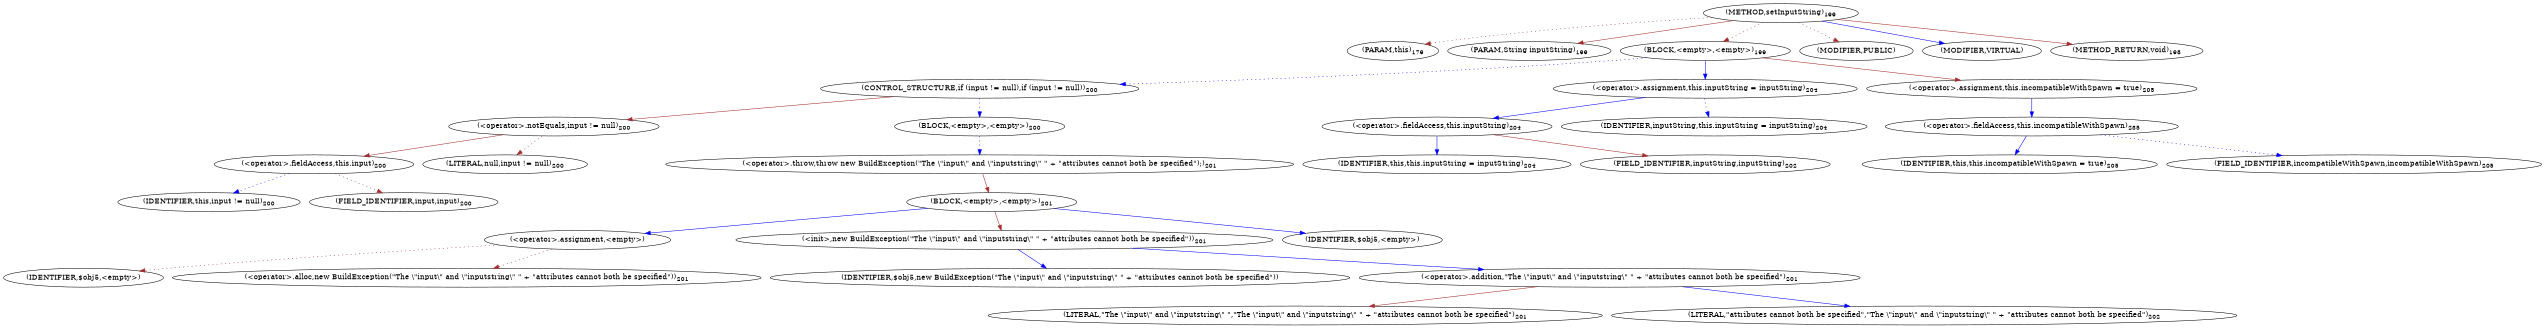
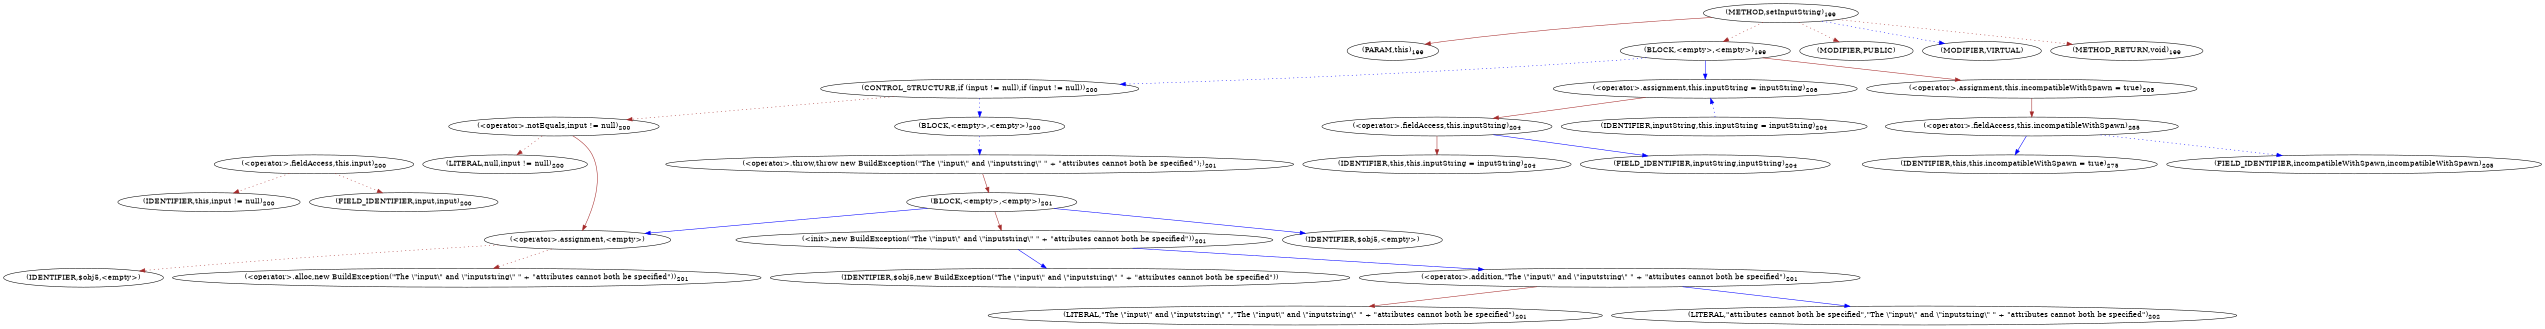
edge "(METHOD,setInputString)" -> "(PARAM,this)": style dotted -> solid
edge "(METHOD,setInputString)" -> "(MODIFIER,VIRTUAL)": style solid -> dotted
edge "(METHOD,setInputString)" -> "(METHOD_RETURN,void)": style solid -> dotted
node "(PARAM,this)": text "179" -> "199"
node "(METHOD_RETURN,void)": text "198" -> "199"
node "(PARAM,String inputString)": removed
node "(<operator>.assignment,this.inputString = inputString)": text "204" -> "206"
edge "(<operator>.assignment,this.inputString = inputString)" -> "(IDENTIFIER,inputString,this.inputString = inputString)": reversed
edge "(<operator>.assignment,this.incompatibleWithSpawn = true)" -> "(<operator>.fieldAccess,this.incompatibleWithSpawn)": color blue -> brown
edge "(<operator>.assignment,this.inputString = inputString)" -> "(<operator>.fieldAccess,this.inputString)": color blue -> brown
edge "(CONTROL_STRUCTURE,if (input != null),if (input != null))" -> "(<operator>.notEquals,input != null)": style solid -> dotted
edge "(<operator>.fieldAccess,this.inputString)" -> "(IDENTIFIER,this,this.inputString = inputString)": color blue -> brown
edge "(<operator>.notEquals,input != null)" -> "(<operator>.fieldAccess,this.input)": now "(<operator>.notEquals,input != null)" -> "(<operator>.assignment,<empty>)"
edge "(<operator>.fieldAccess,this.inputString)" -> "(FIELD_IDENTIFIER,inputString,inputString)": color brown -> blue
node "(FIELD_IDENTIFIER,inputString,inputString)": text "202" -> "204"
node "(IDENTIFIER,this,this.incompatibleWithSpawn = true)": text "205" -> "275"
edge "(<operator>.fieldAccess,this.input)" -> "(IDENTIFIER,this,input != null)": color blue -> brown
